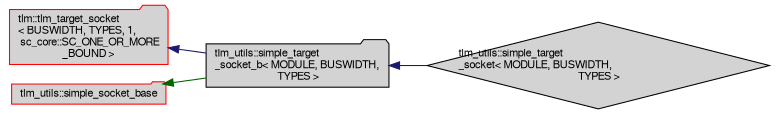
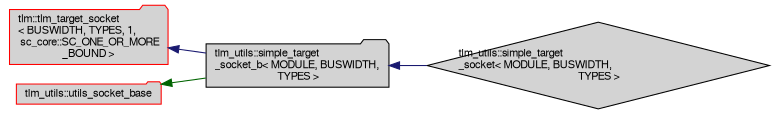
node "tlm_utils::simple_socket_base": label "tlm_utils::simple_socket_base" -> "tlm_utils::utils_socket_base"
